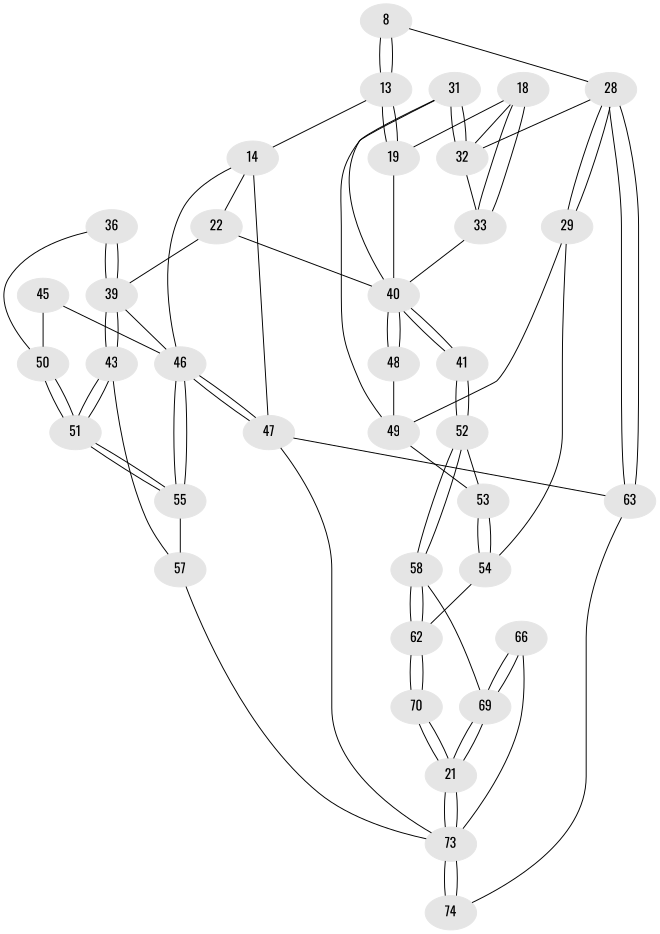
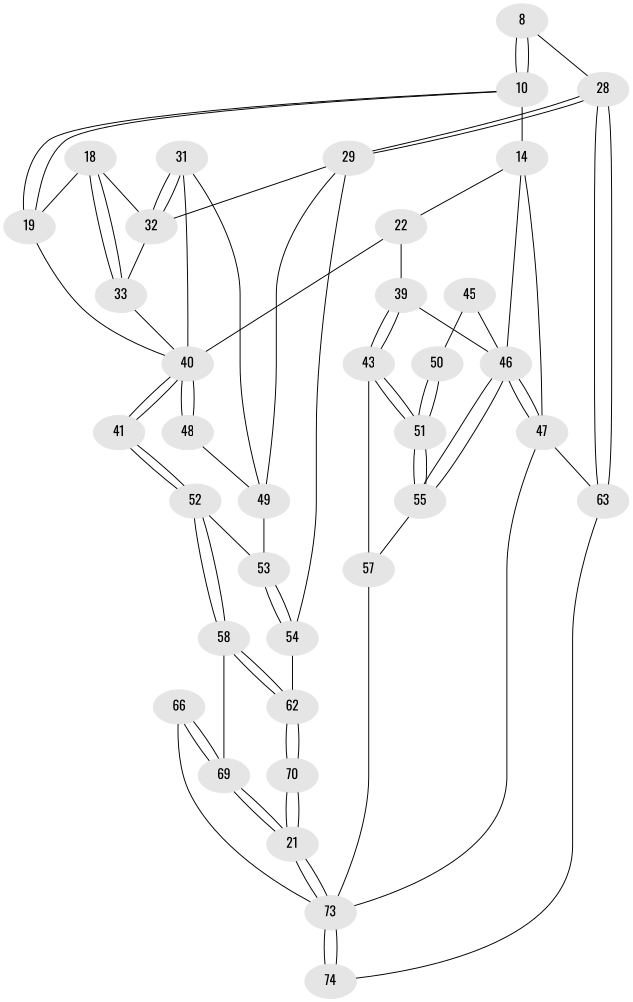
node "13": label "13" -> "10"
edge "28" -- "32": now "29" -- "32"
node "36": removed
